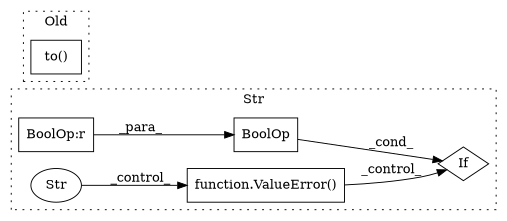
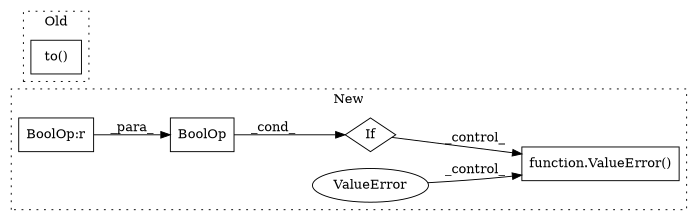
cluster "Str": label "Str" -> "New"
edge "function.ValueError()" -> "If": reversed
node "Str": label "Str" -> "ValueError"
